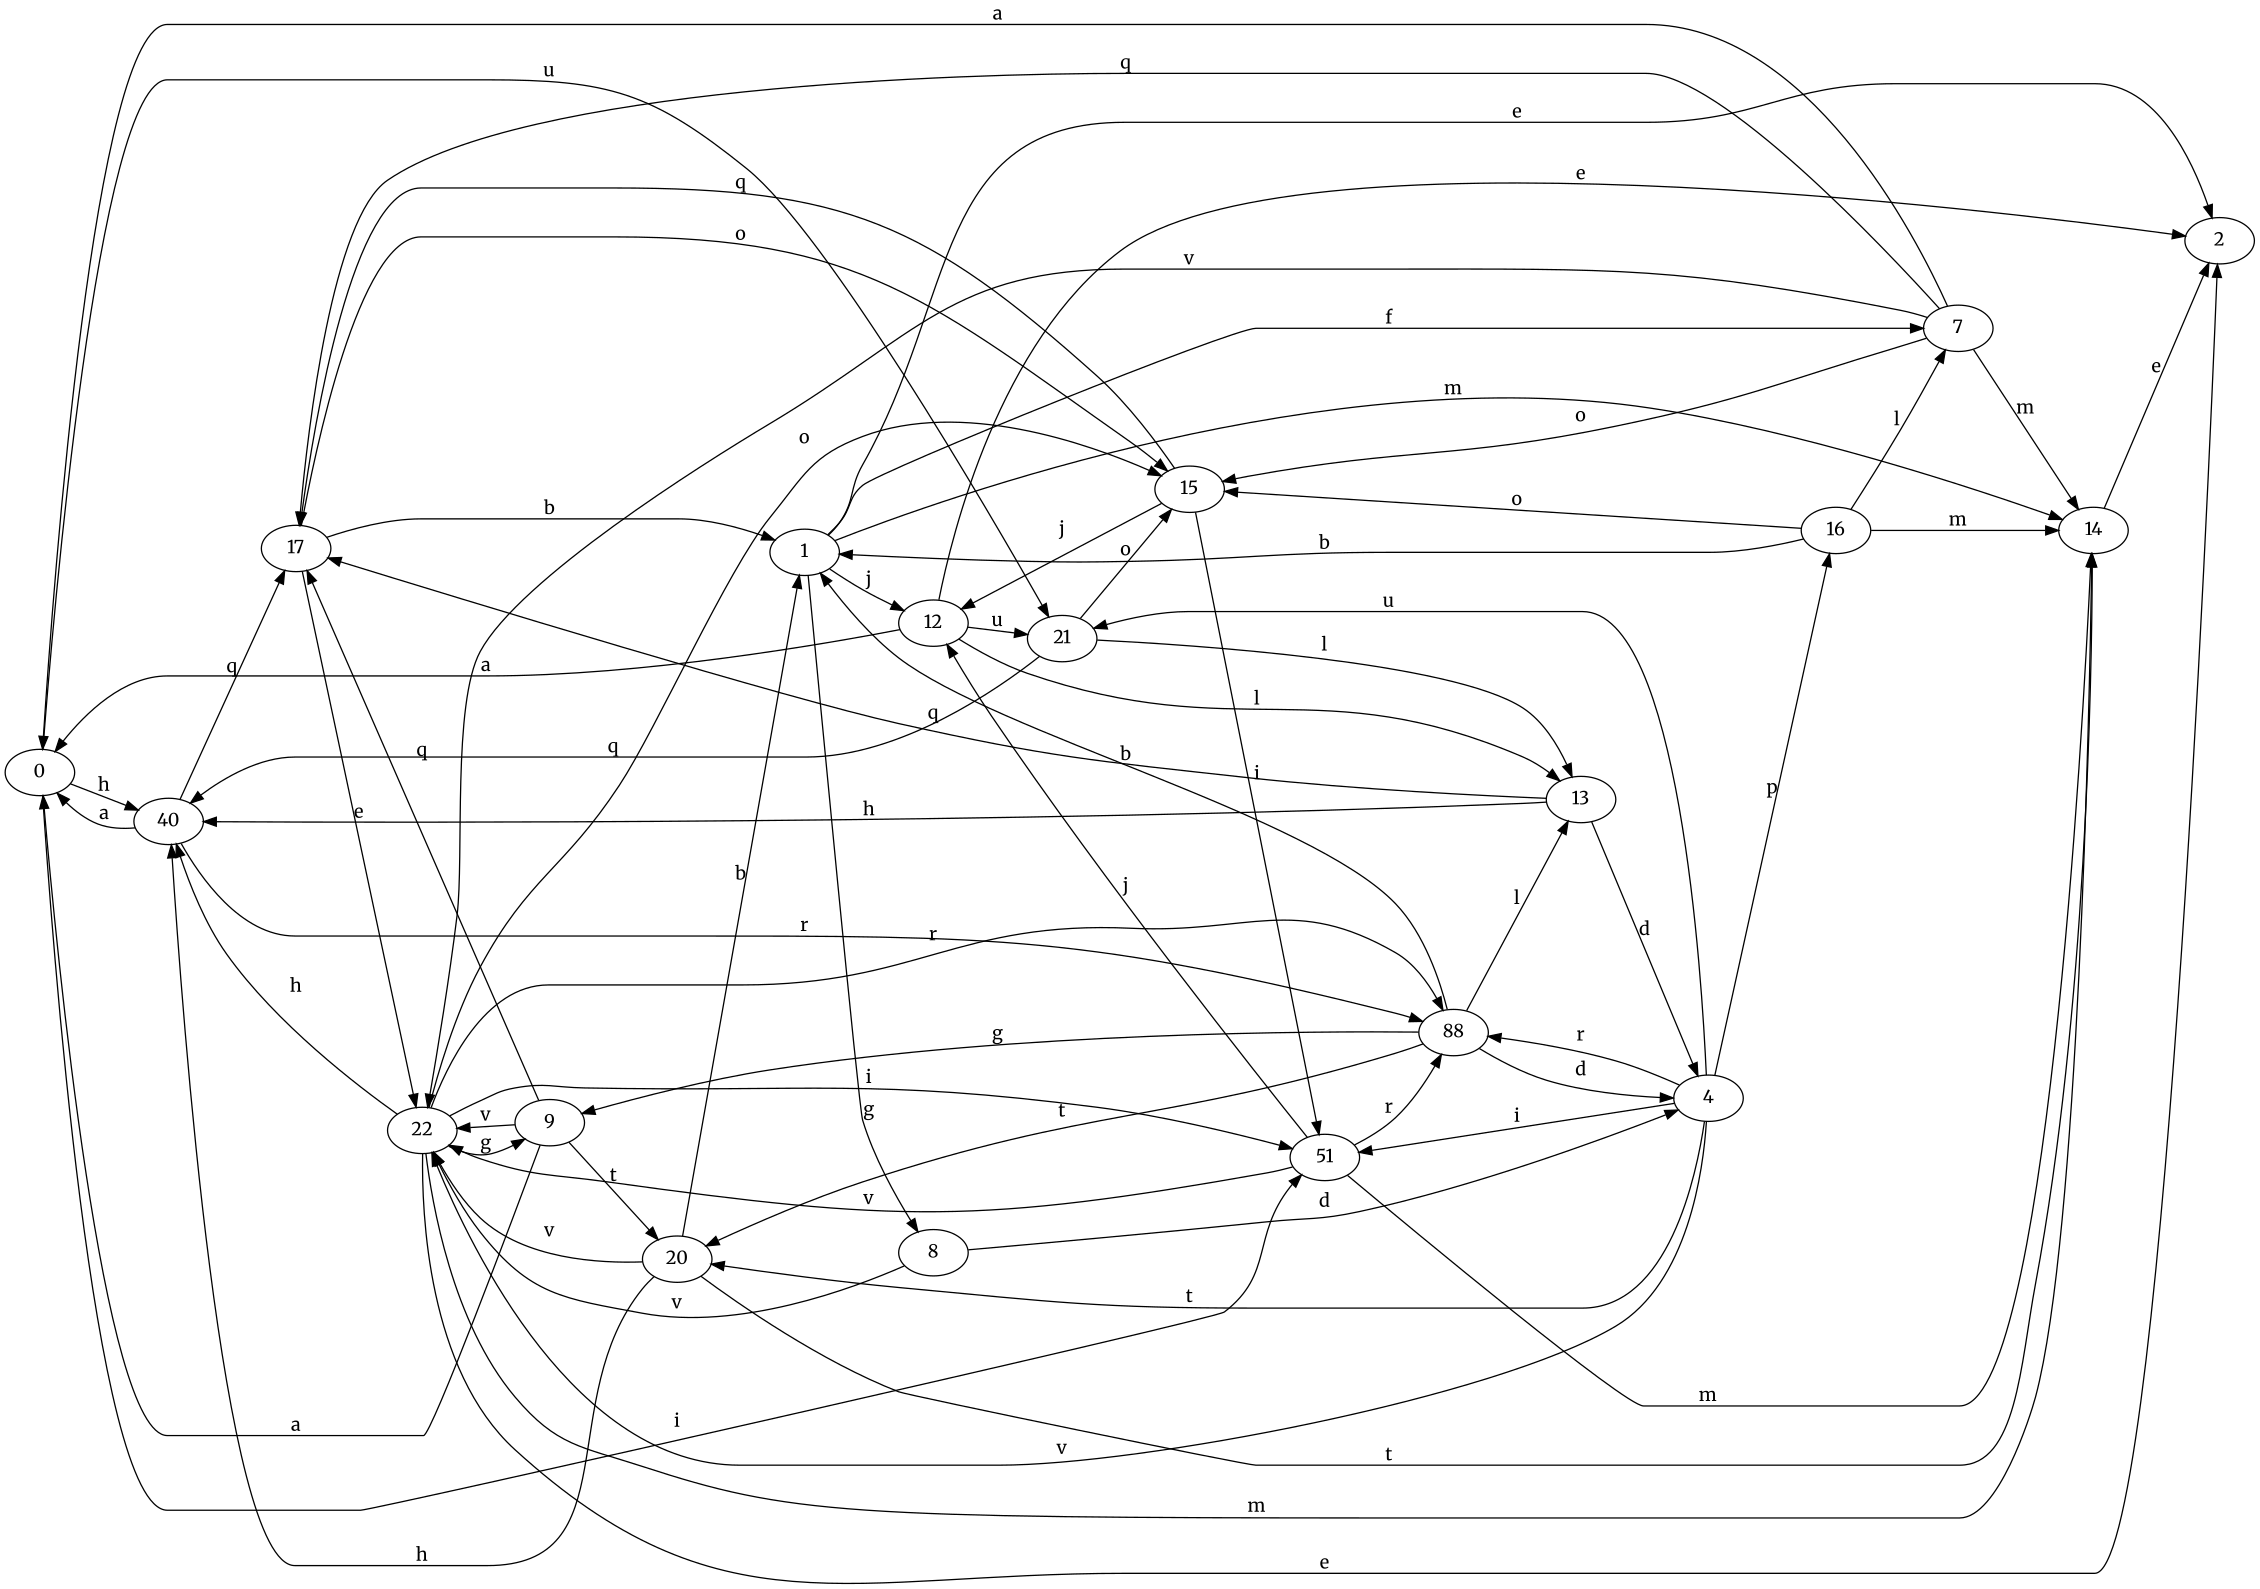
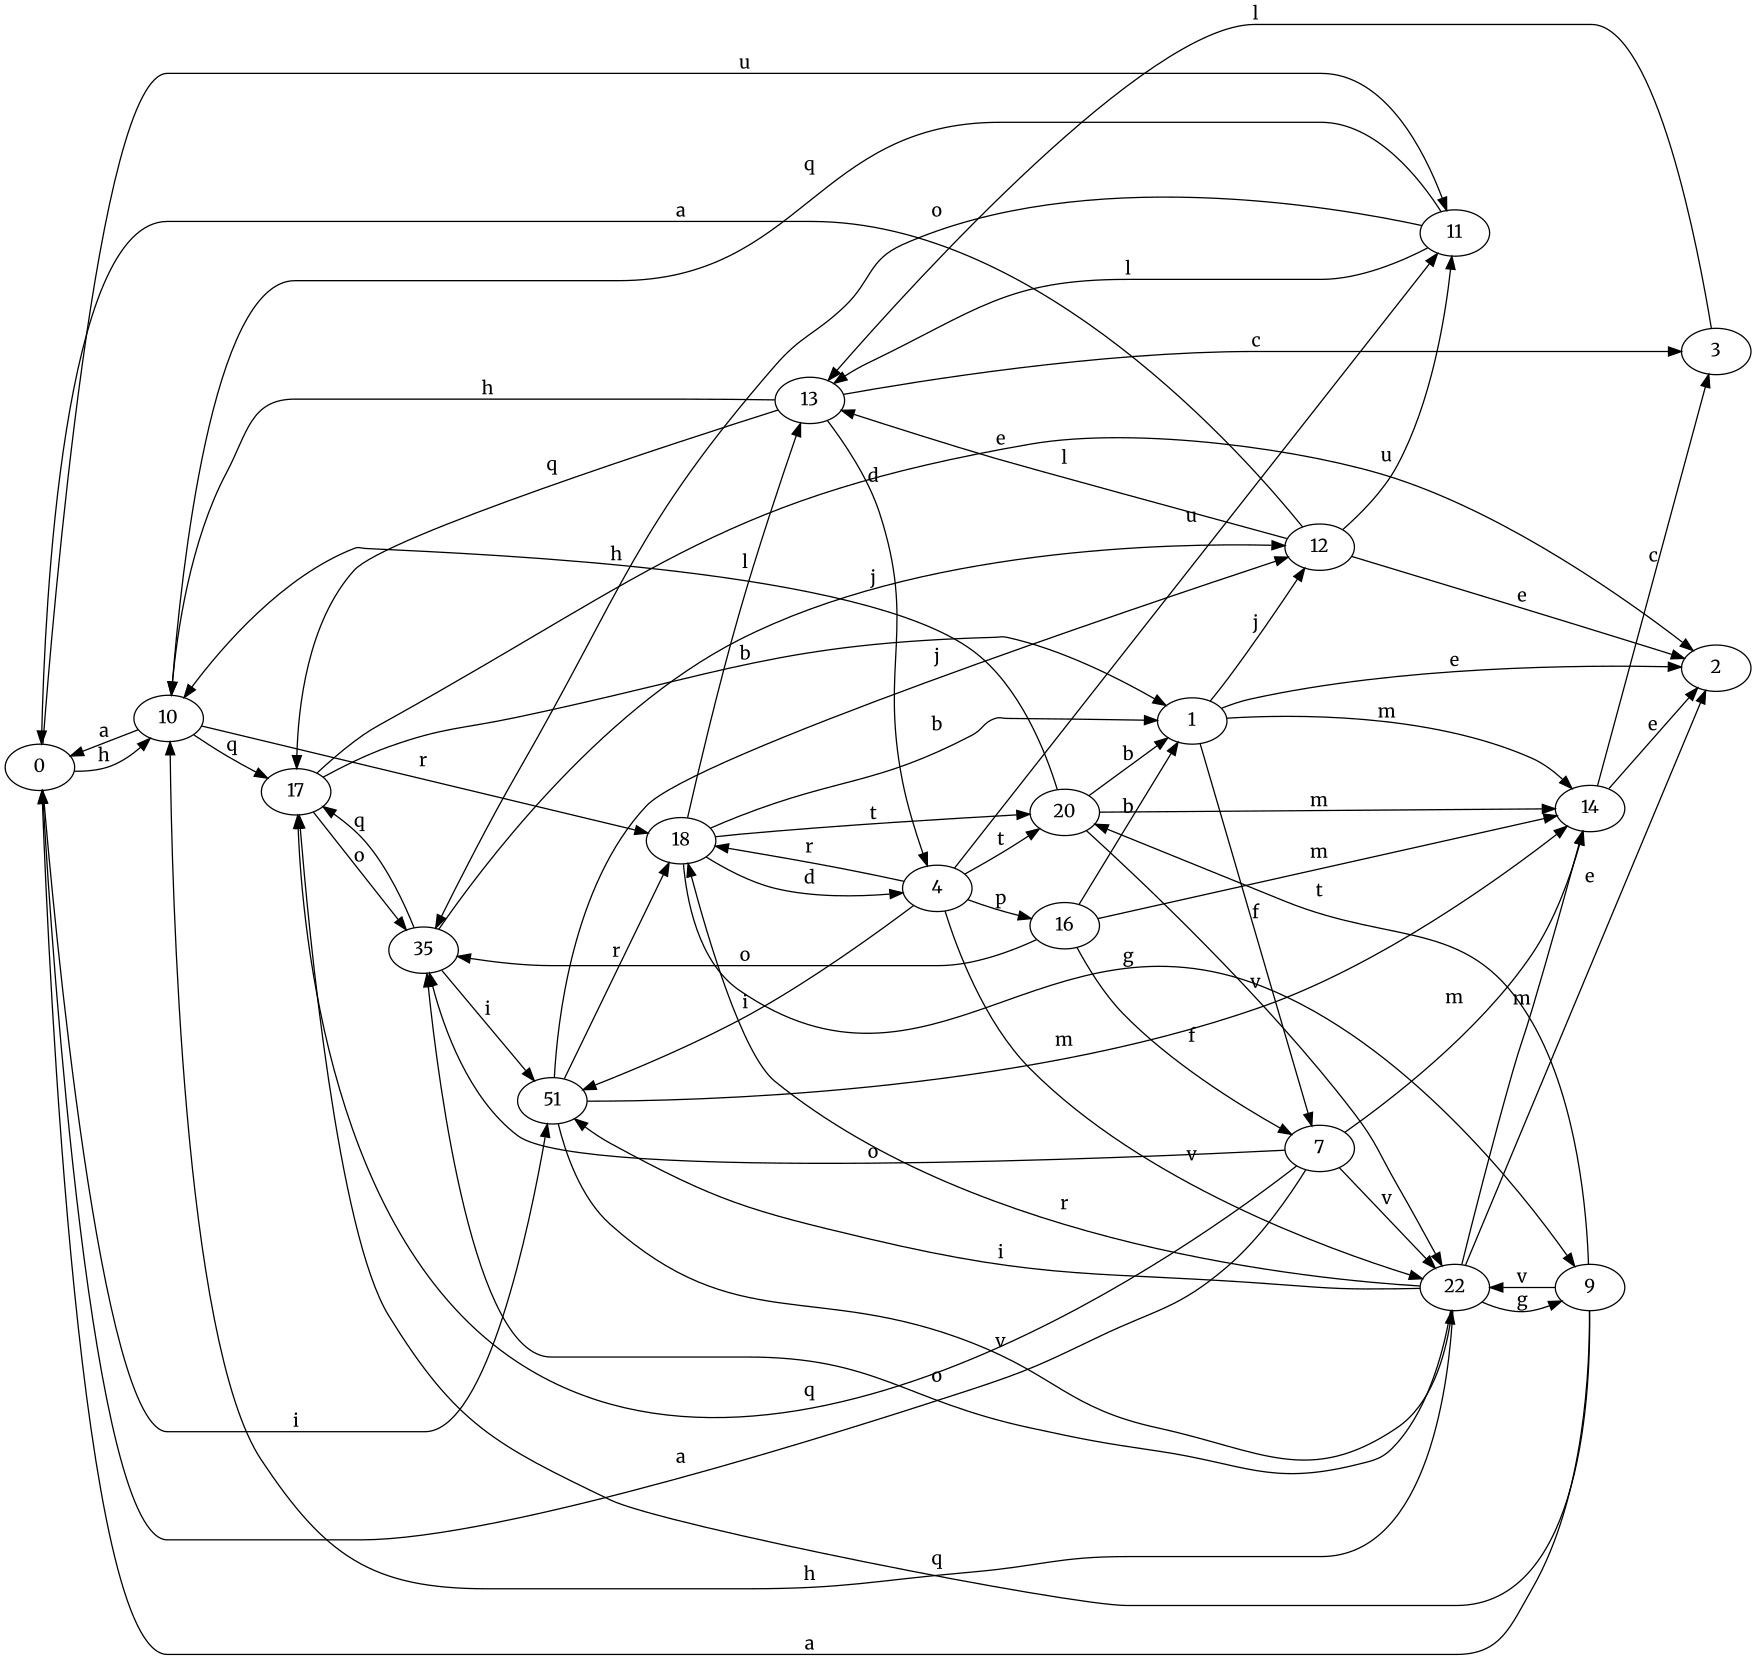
node "3": added
edge "16" -> "7": label "l" -> "f"
node "15": label "15" -> "35"
node "21": label "21" -> "11"
node "40": label "40" -> "10"
edge "17" -> "22": now "17" -> "2"
node "88": label "88" -> "18"
node "8": removed
edge "20" -> "14": label "t" -> "m"
